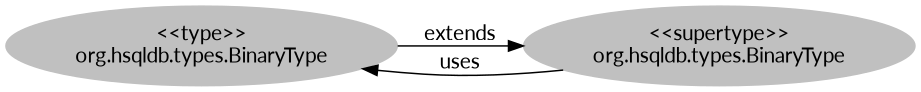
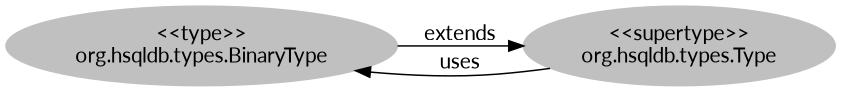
node "<<supertype>> org.hsqldb.types.BinaryType": label "<<supertype>> org.hsqldb.types.BinaryType" -> "<<supertype>> org.hsqldb.types.Type"
